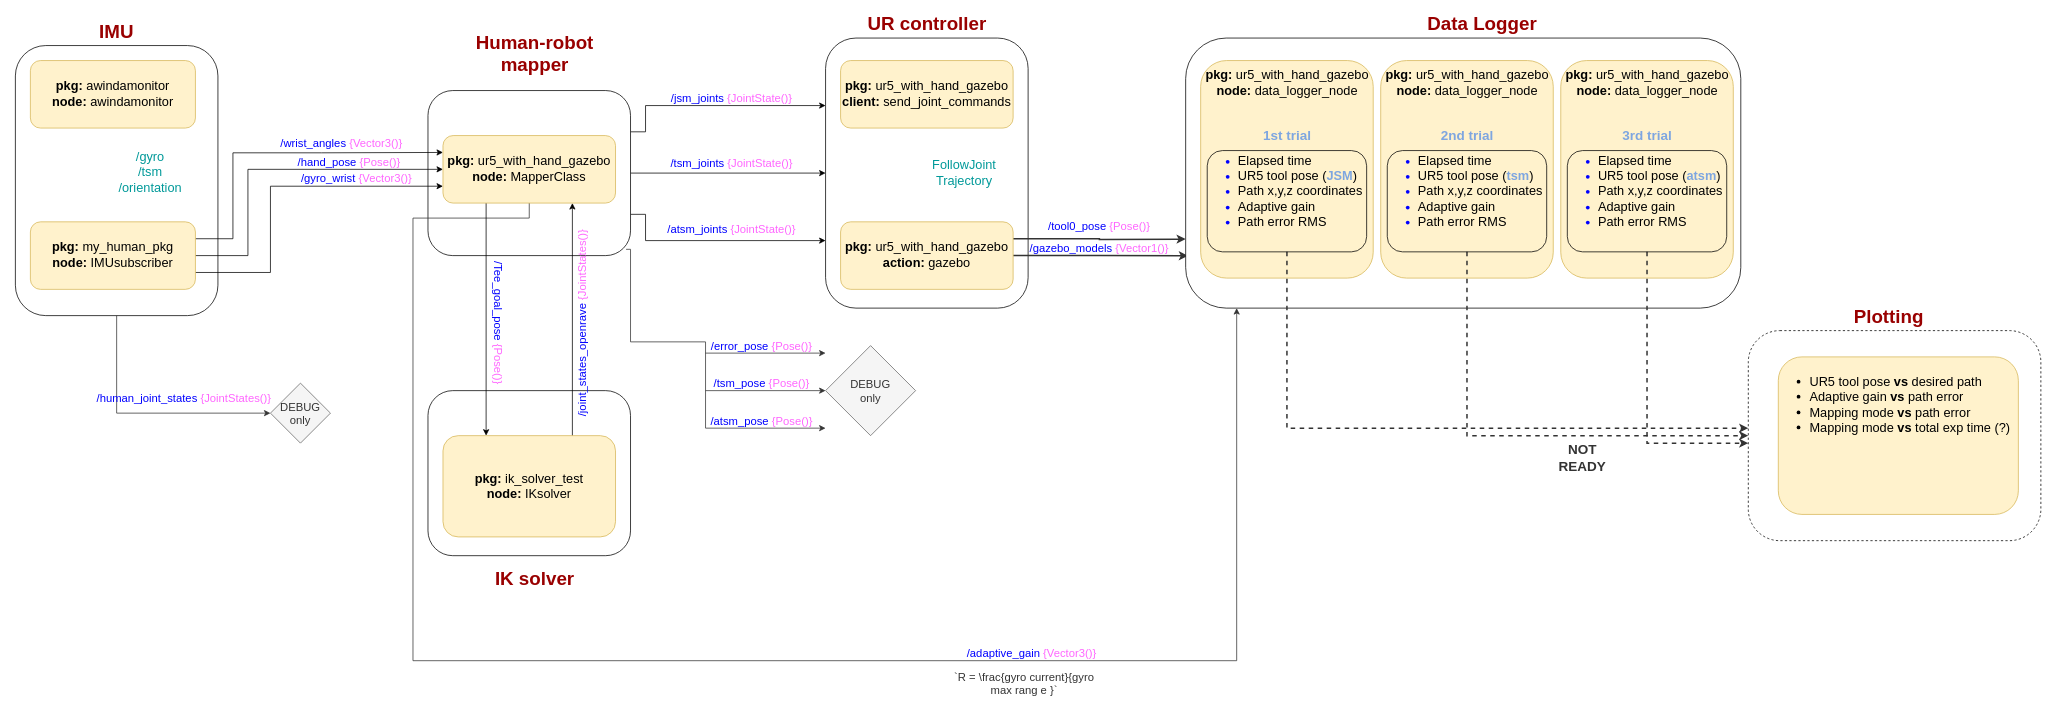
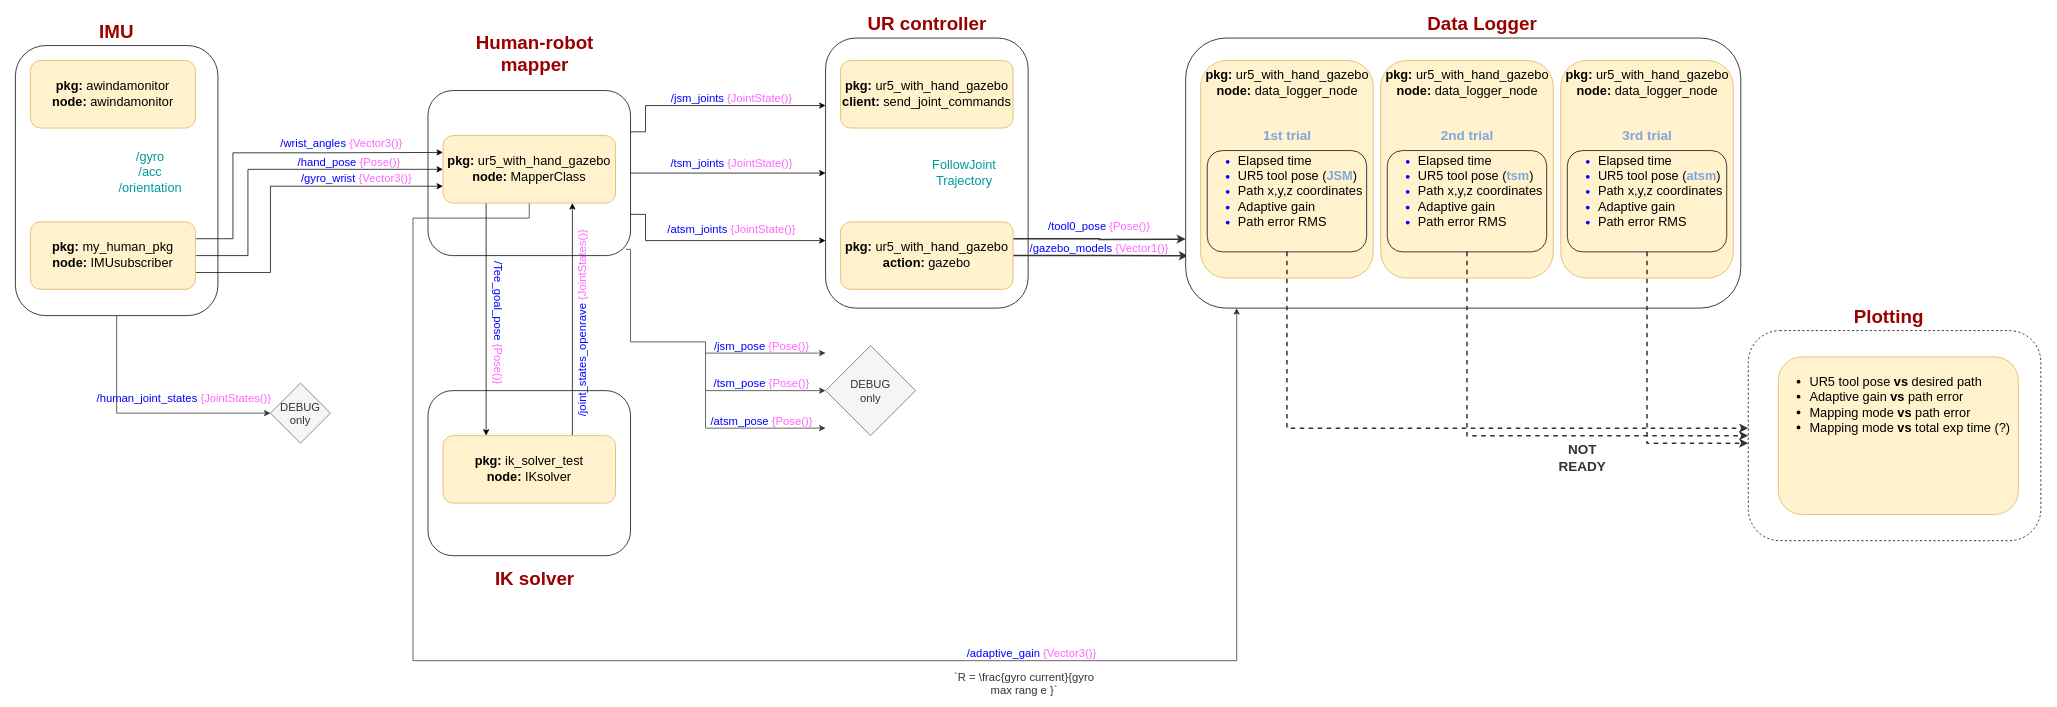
node "/gyro /tsm /orientation": label "/gyro /tsm /orientation" -> "/gyro /acc /orientation"
node "/error_pose {Pose()}": label "/error_pose {Pose()}" -> "/jsm_pose {Pose()}"
node "pkg: ik_solver_testnode: IKsolver": size 173x101 -> 173x68
